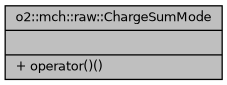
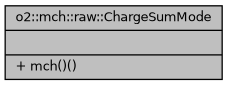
node "o2::mch::raw::ChargeSumMode": text "+ operator()()" -> "+ mch()()"
